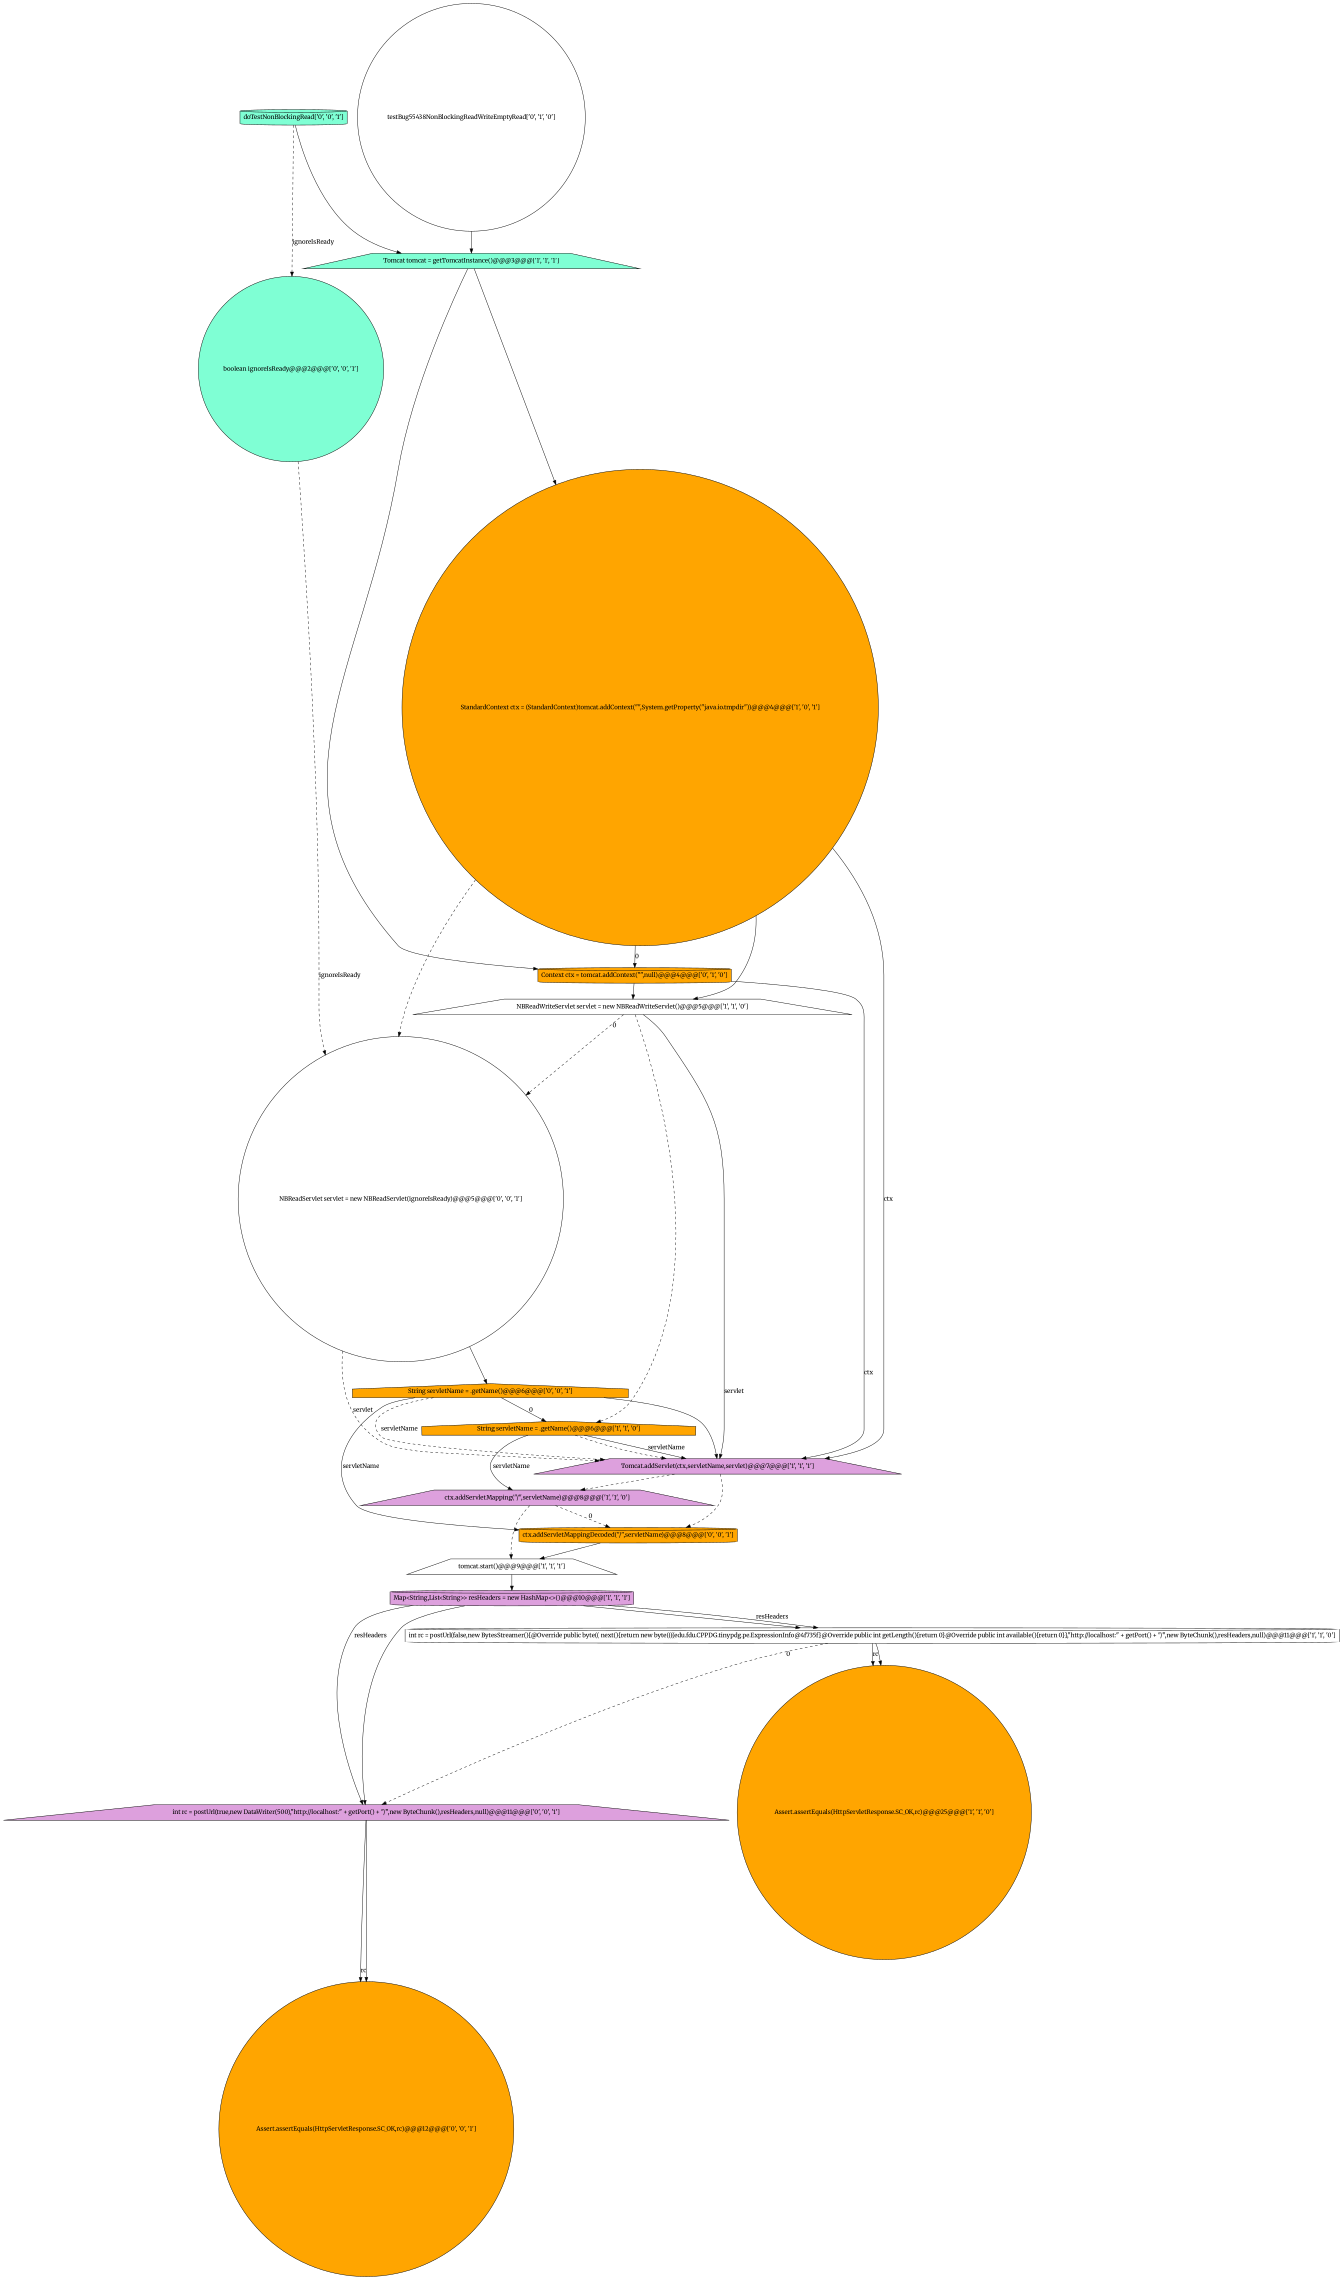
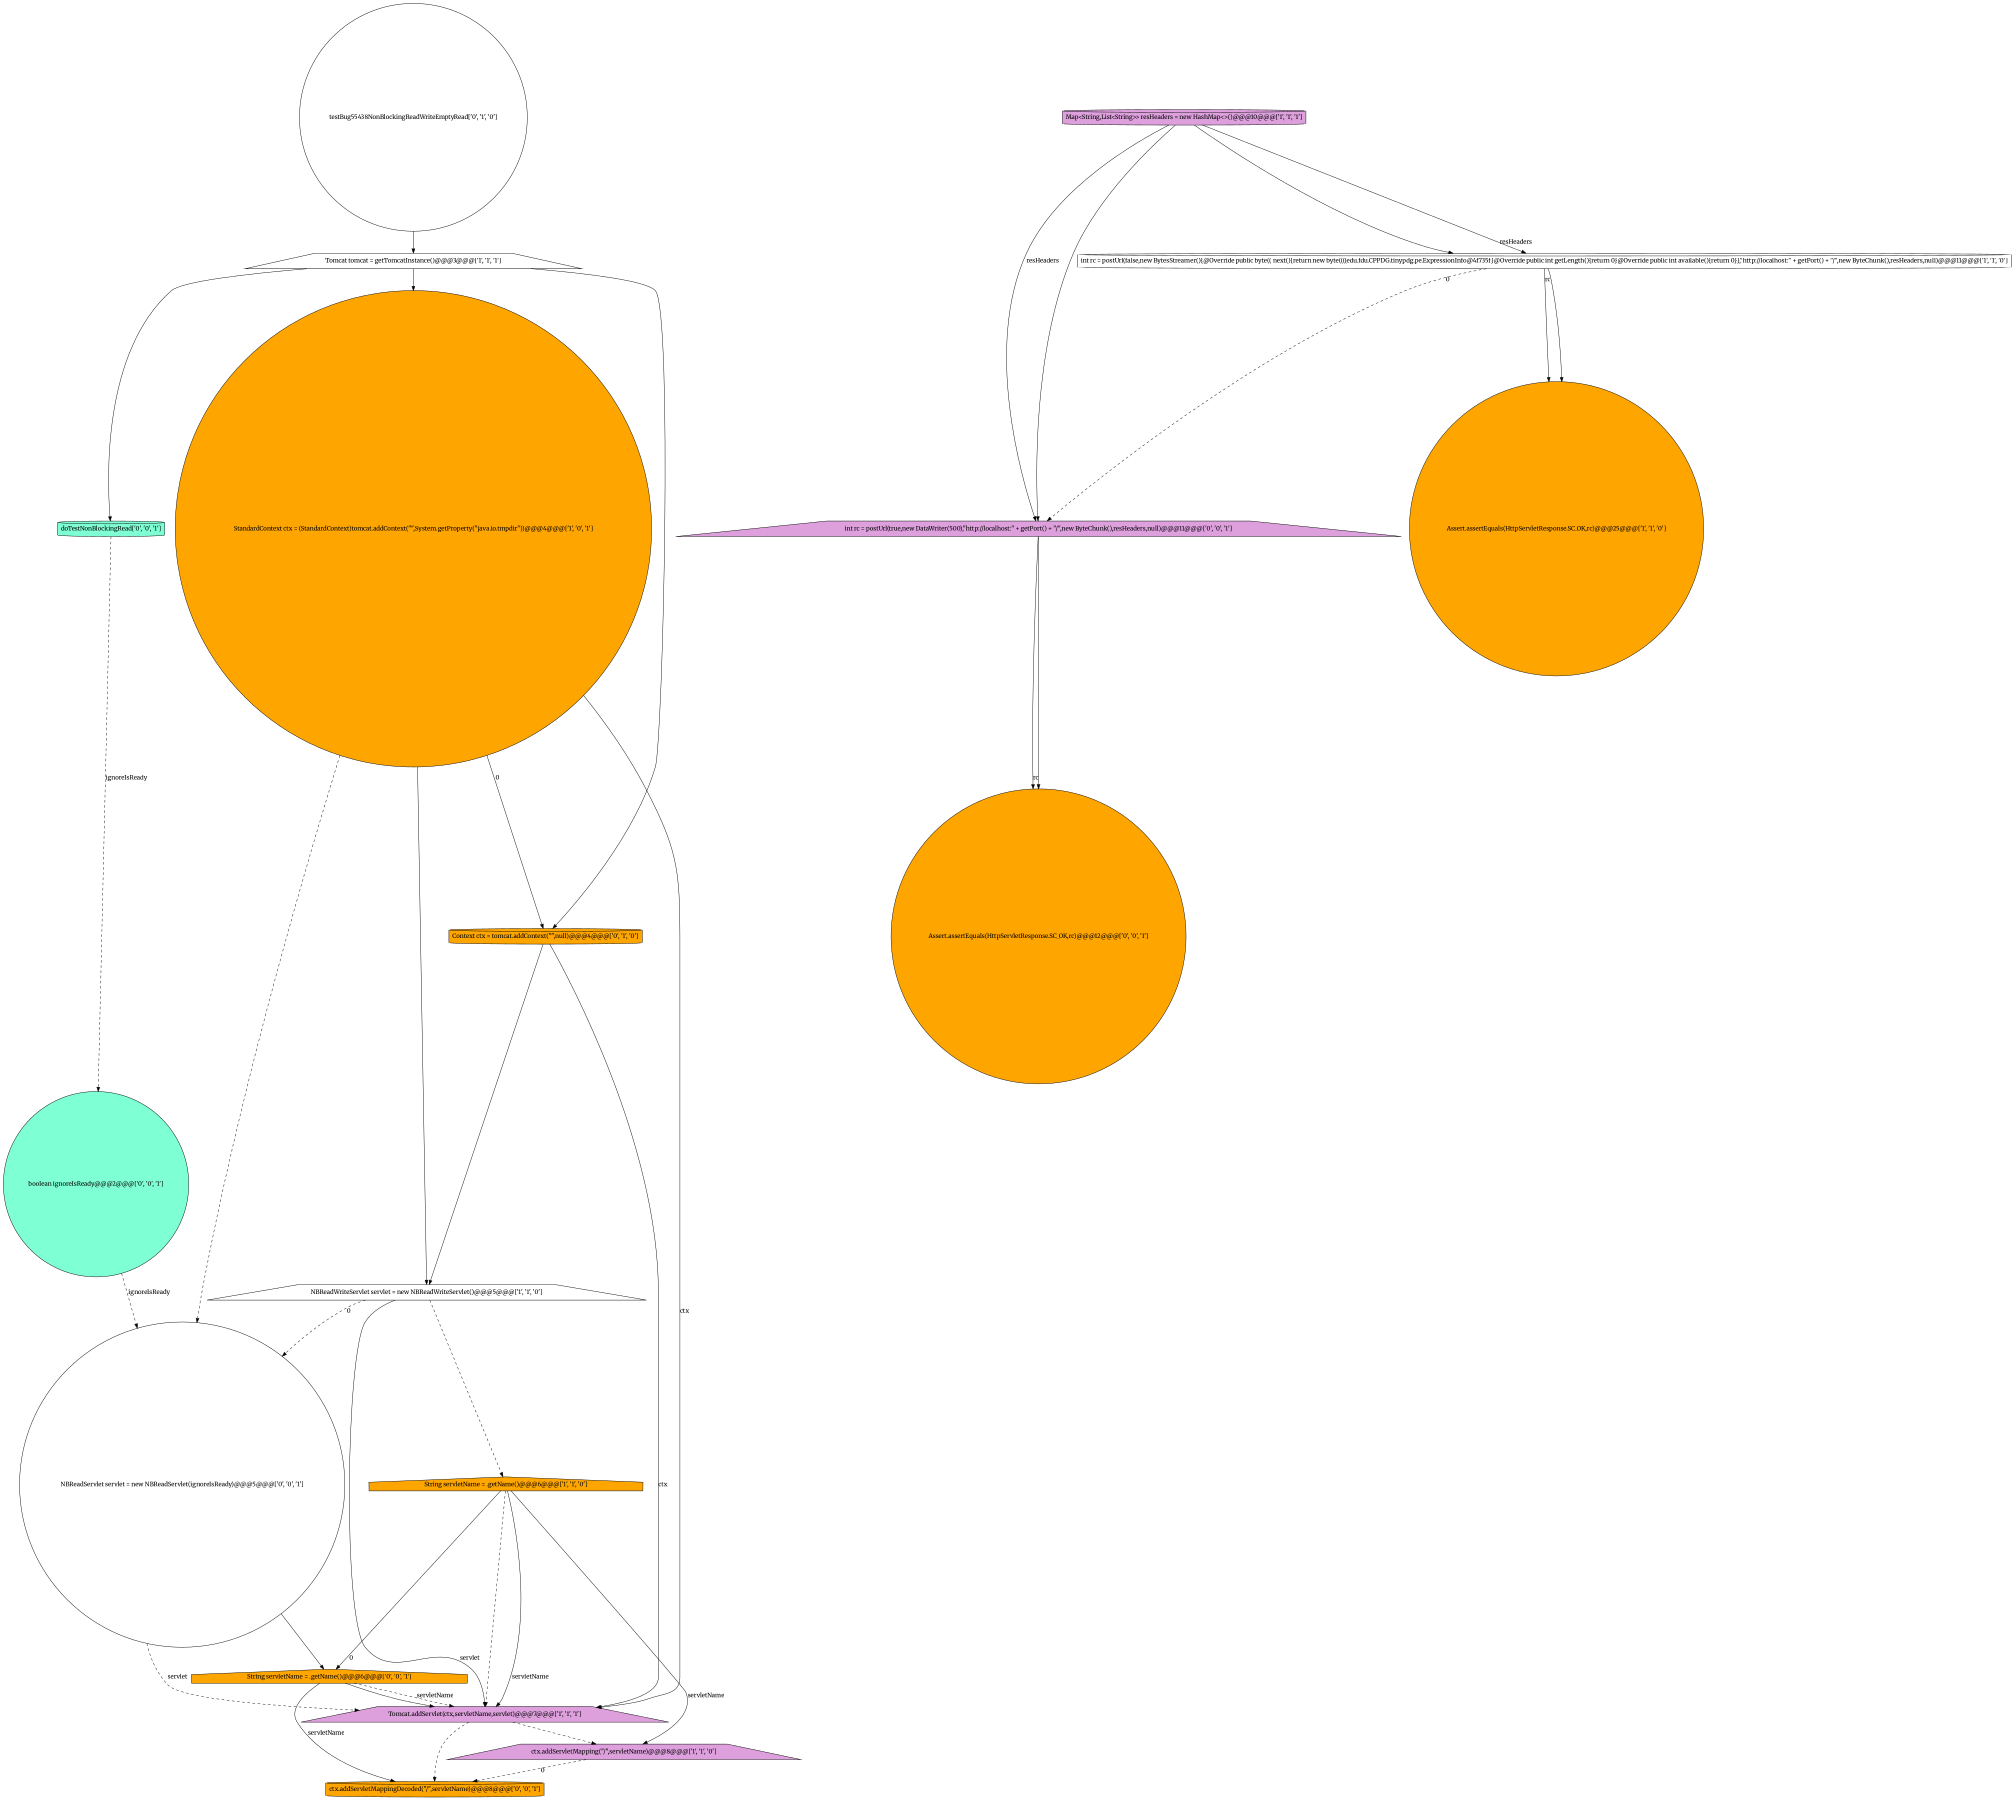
edge "doTestNonBlockingRead['0', '0', '1']" -> "Tomcat tomcat = getTomcatInstance()@@@3@@@['1', '1', '1']": reversed
node "Tomcat tomcat = getTomcatInstance()@@@3@@@['1', '1', '1']": fillcolor aquamarine -> white
edge "String servletName = .getName()@@@6@@@['0', '0', '1']" -> "String servletName = .getName()@@@6@@@['1', '1', '0']": reversed
node "tomcat.start()@@@9@@@['1', '1', '1']": removed
